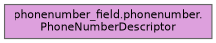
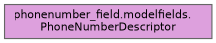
node "phonenumber_field.phonenumber. PhoneNumberDescriptor": label "phonenumber_field.phonenumber. PhoneNumberDescriptor" -> "phonenumber_field.modelfields. PhoneNumberDescriptor"
